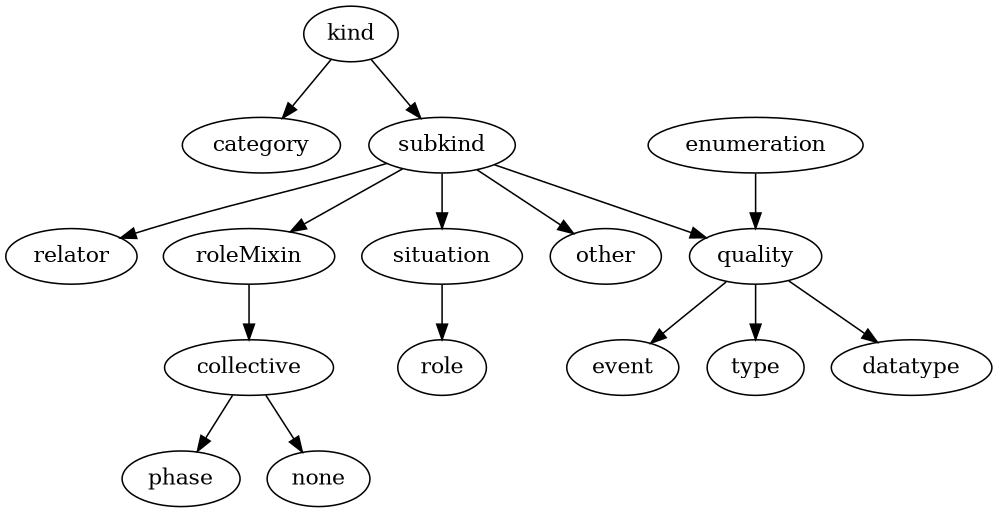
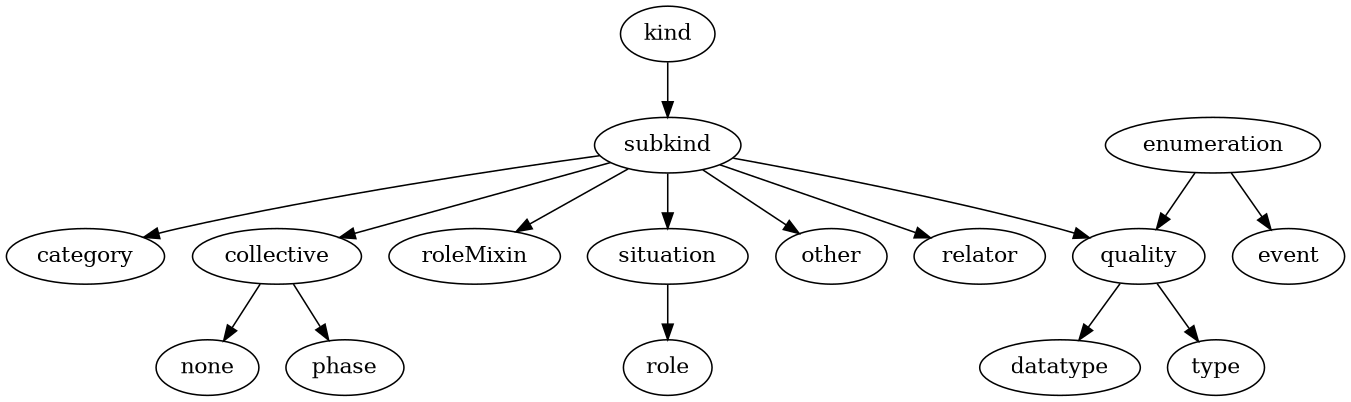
edge "kind" -> "category": now "subkind" -> "category"
edge "roleMixin" -> "collective": now "subkind" -> "collective"
edge "quality" -> "event": now "enumeration" -> "event"
